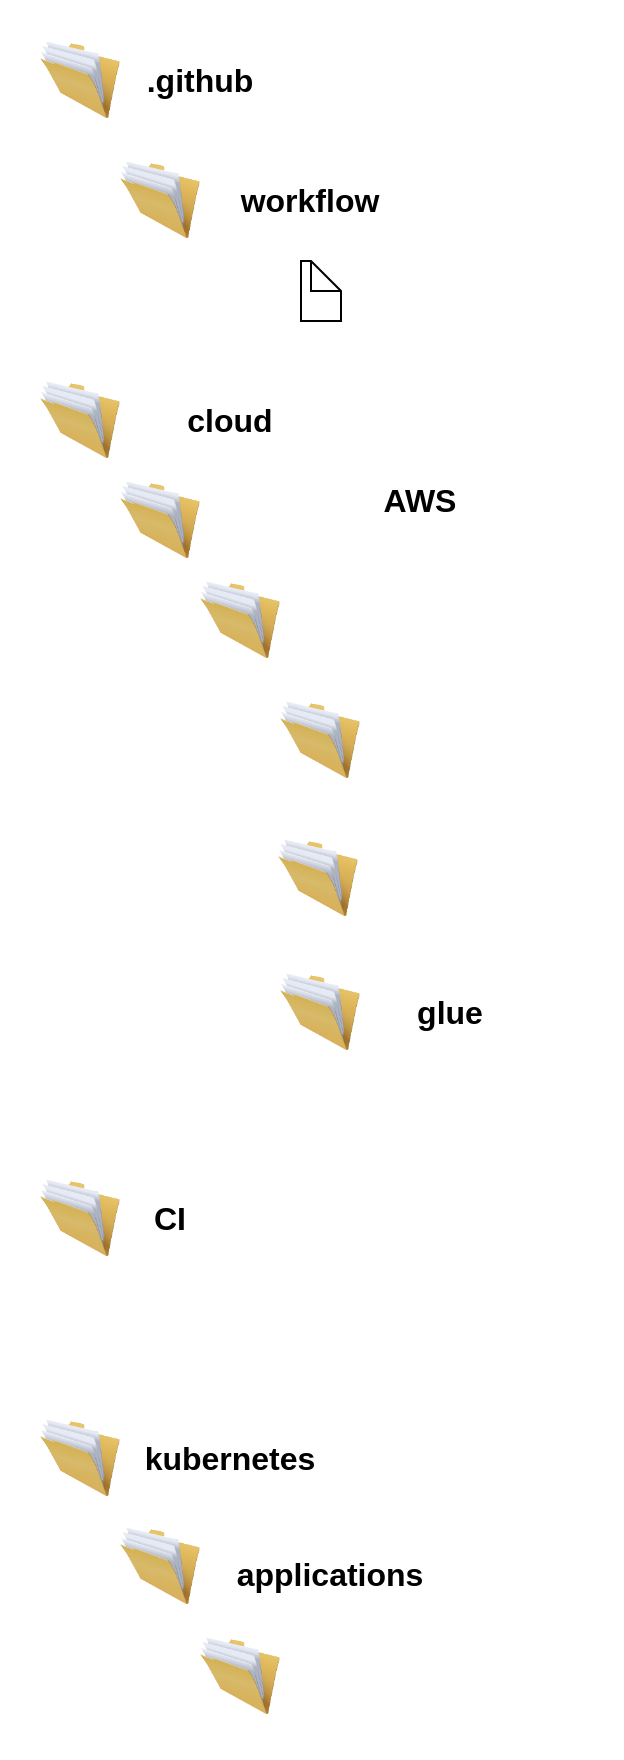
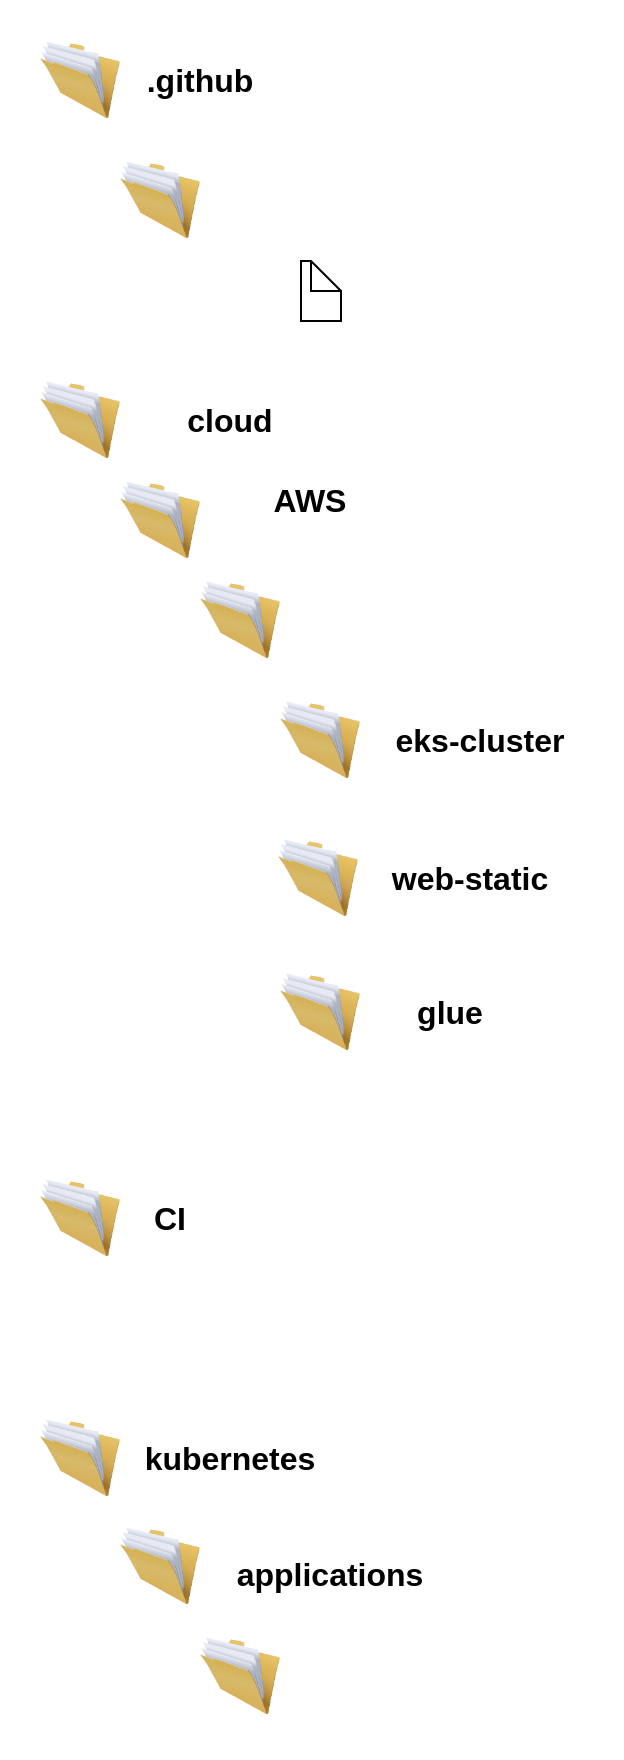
node "workflow": removed
node "AWS": moved (421, 521) -> (311, 521)
node "eks-cluster": added
node "web-static": added
